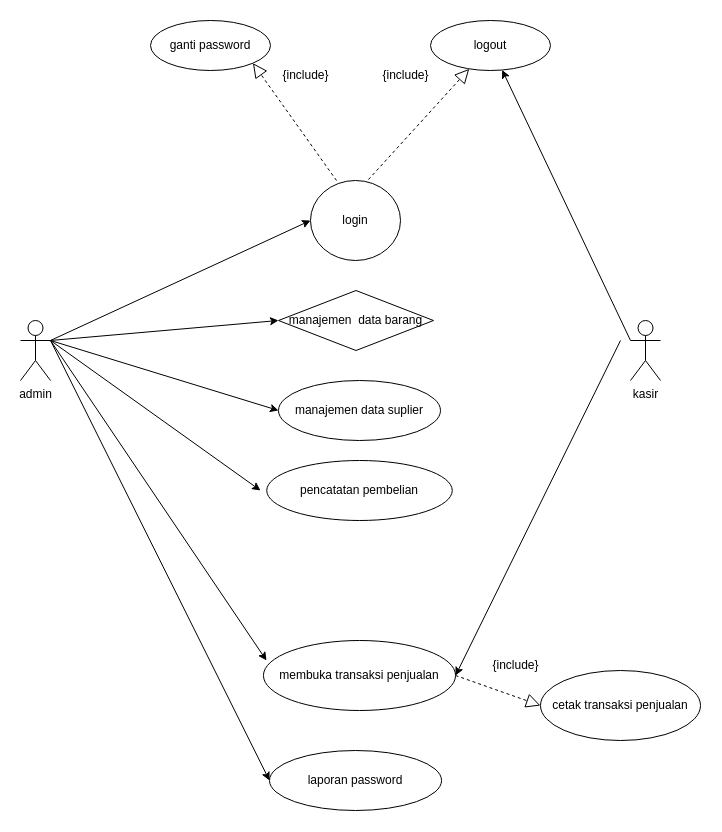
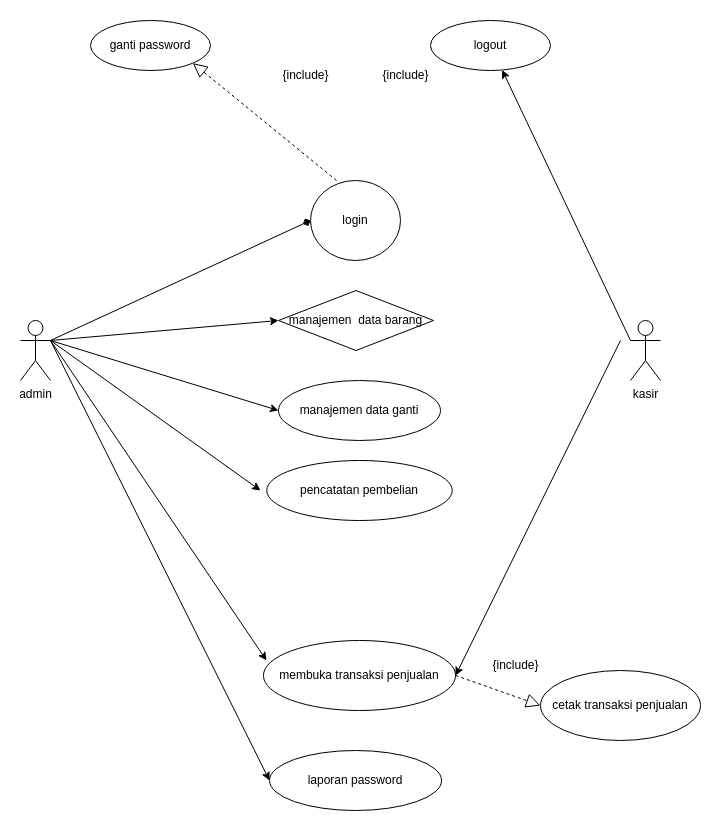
node "ganti password": moved (211, 46) -> (151, 46)
edge "login" -> "logout": removed
edge "admin" -> "login": arrowhead classic -> diamond
node "manajemen data suplier": label "manajemen data suplier" -> "manajemen data ganti"
